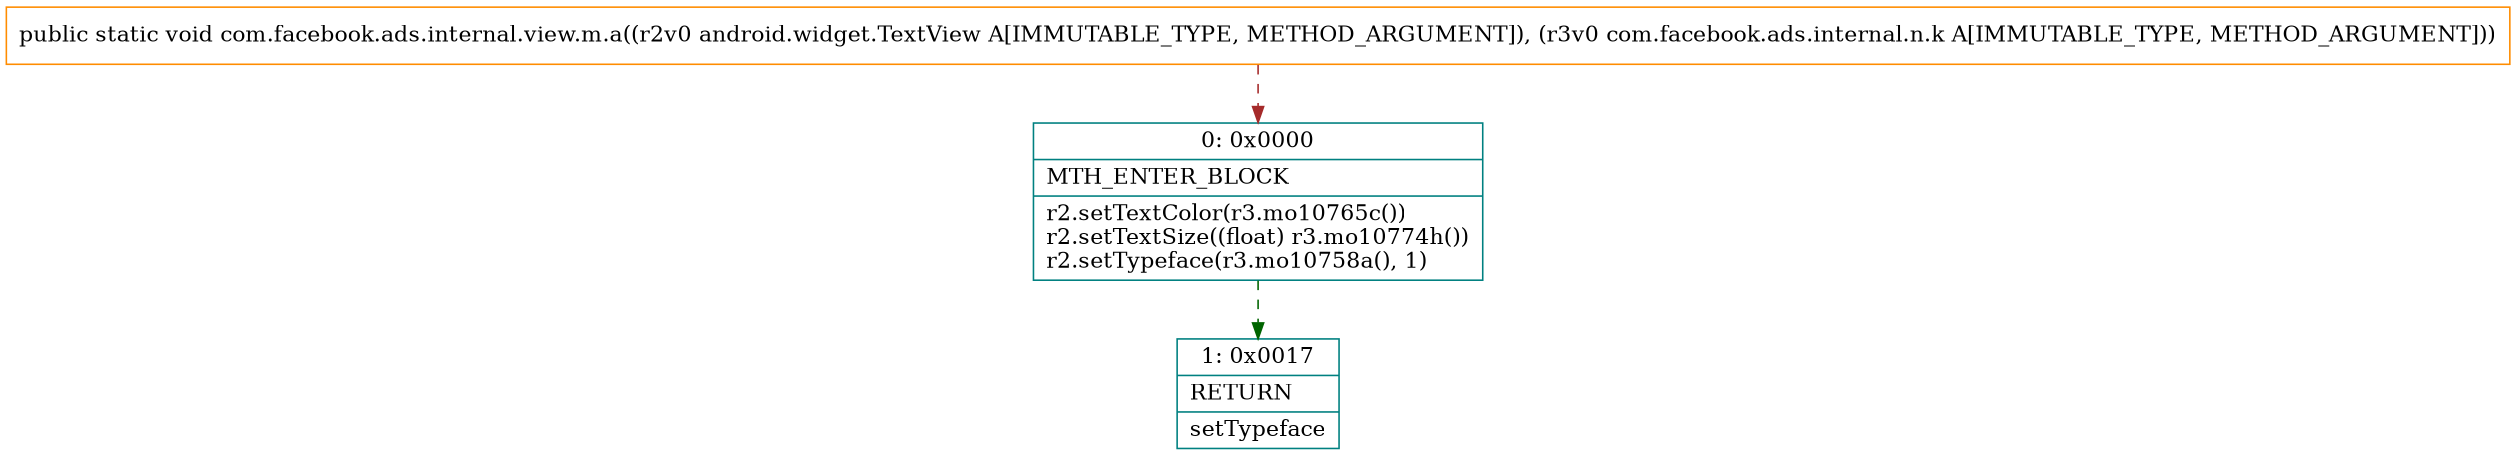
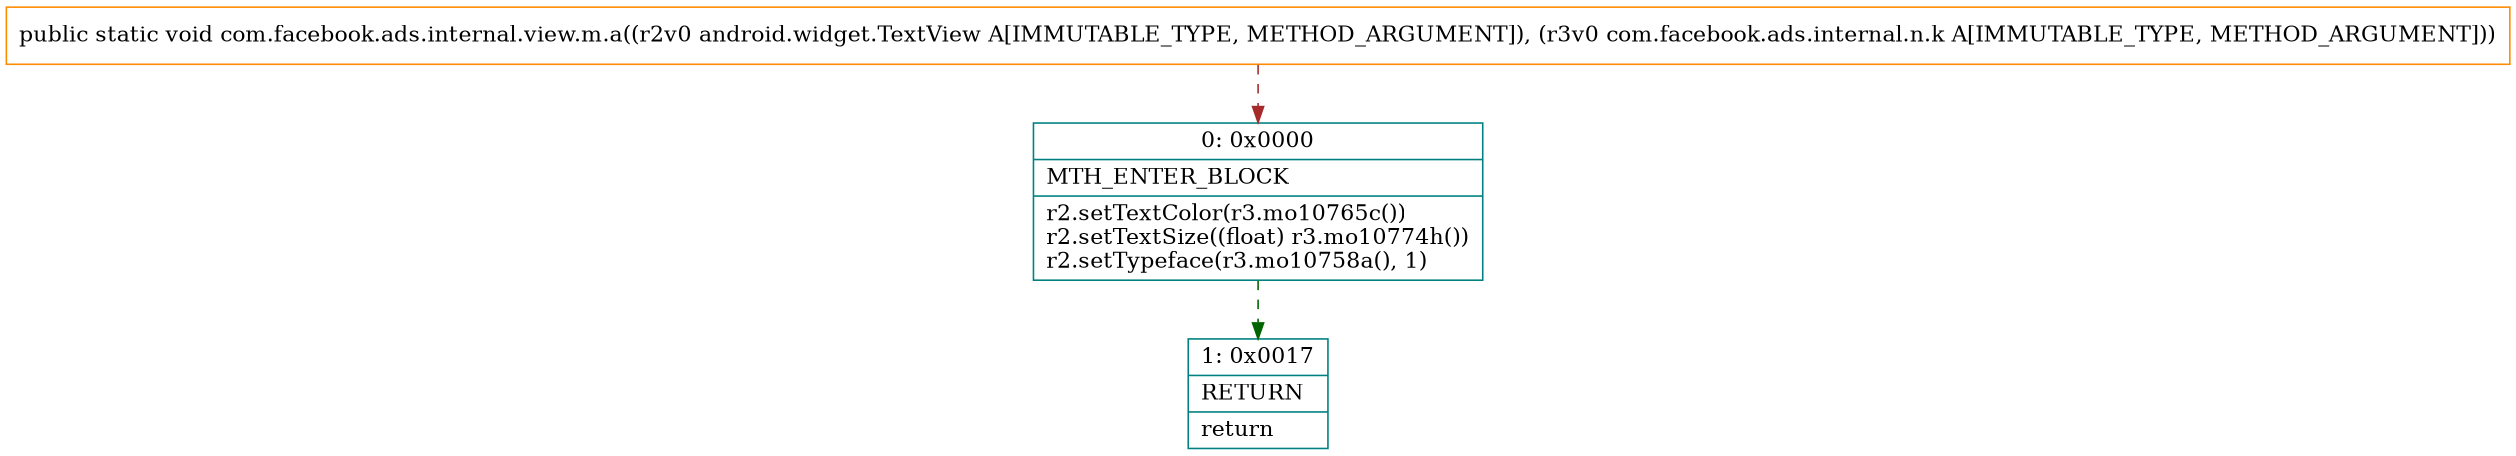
node "1: 0x0017": text "setTypeface" -> "return"
